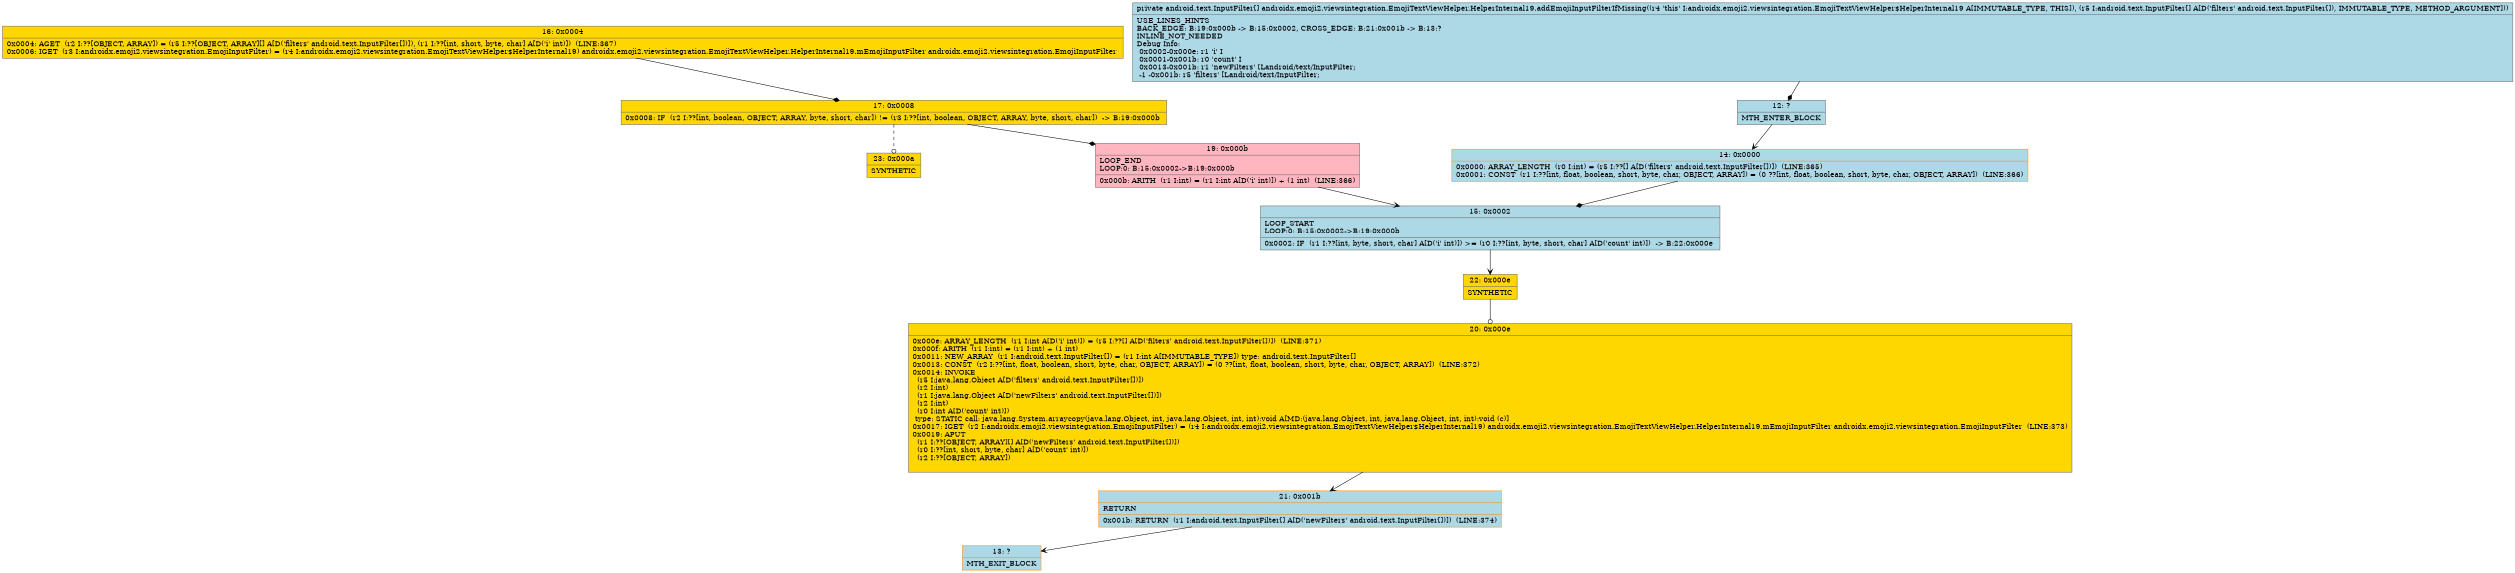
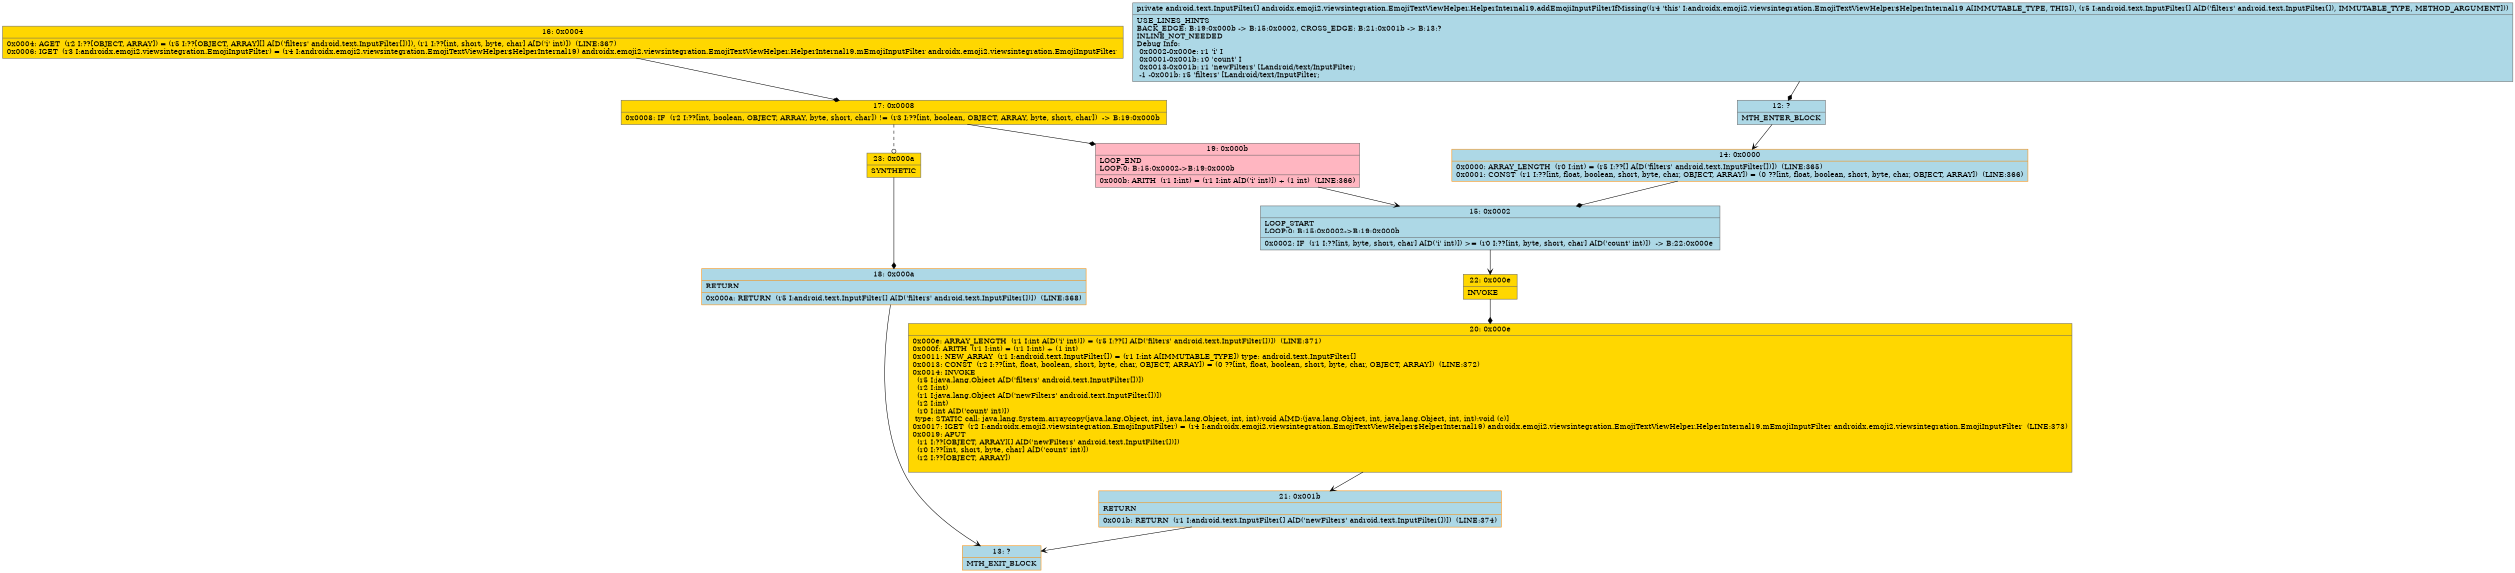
node "18: 0x000a": added
node "22: 0x000e": text "SYNTHETIC" -> "INVOKE"
edge "22: 0x000e" -> "20: 0x000e": arrowhead odot -> diamond
